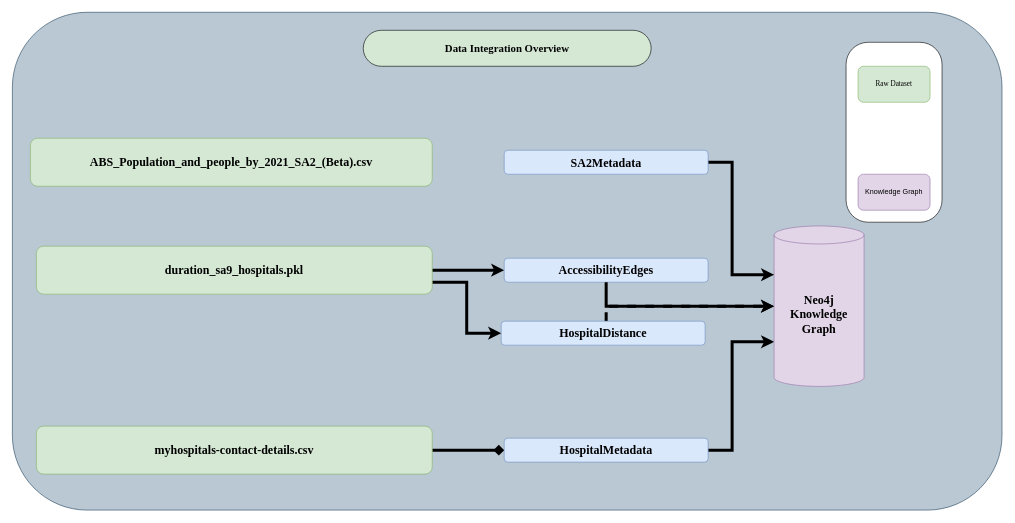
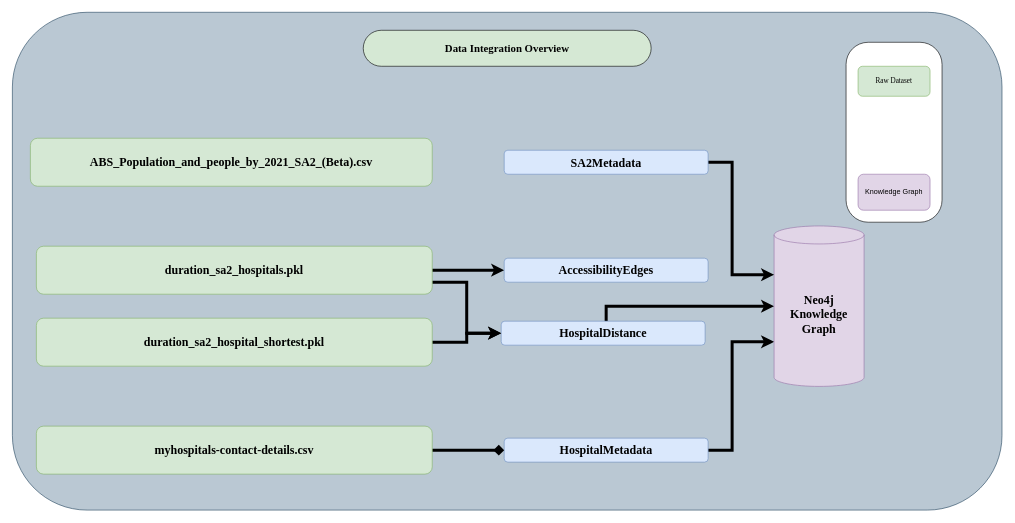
node "Raw Dataset": size 72x36 -> 72x30
node "duration_sa9_hospitals.pkl": label "duration_sa9_hospitals.pkl" -> "duration_sa2_hospitals.pkl"
edge "AccessibilityEdges" -> "Neo4j Knowledge Graph": removed
edge "HospitalDistance" -> "Neo4j Knowledge Graph": style dashed -> solid
node "duration_sa2_hospital_shortest.pkl": added
edge "duration_sa2_hospital_shortest.pkl" -> "HospitalDistance": added
